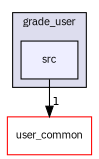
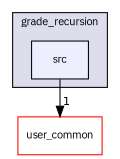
cluster "grade_user": label "grade_user" -> "grade_recursion"
